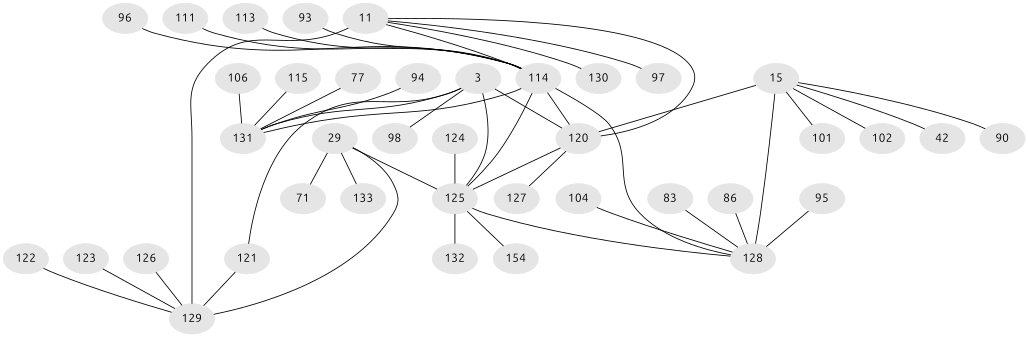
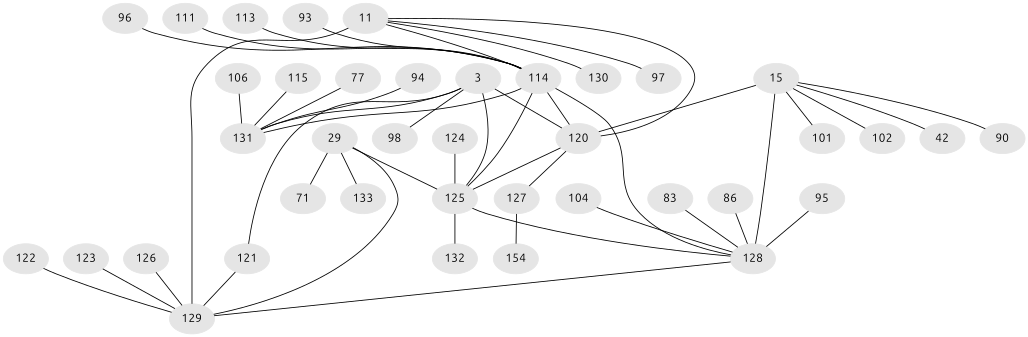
edge "125" -- "154": now "127" -- "154"
edge "128" -- "129": added
